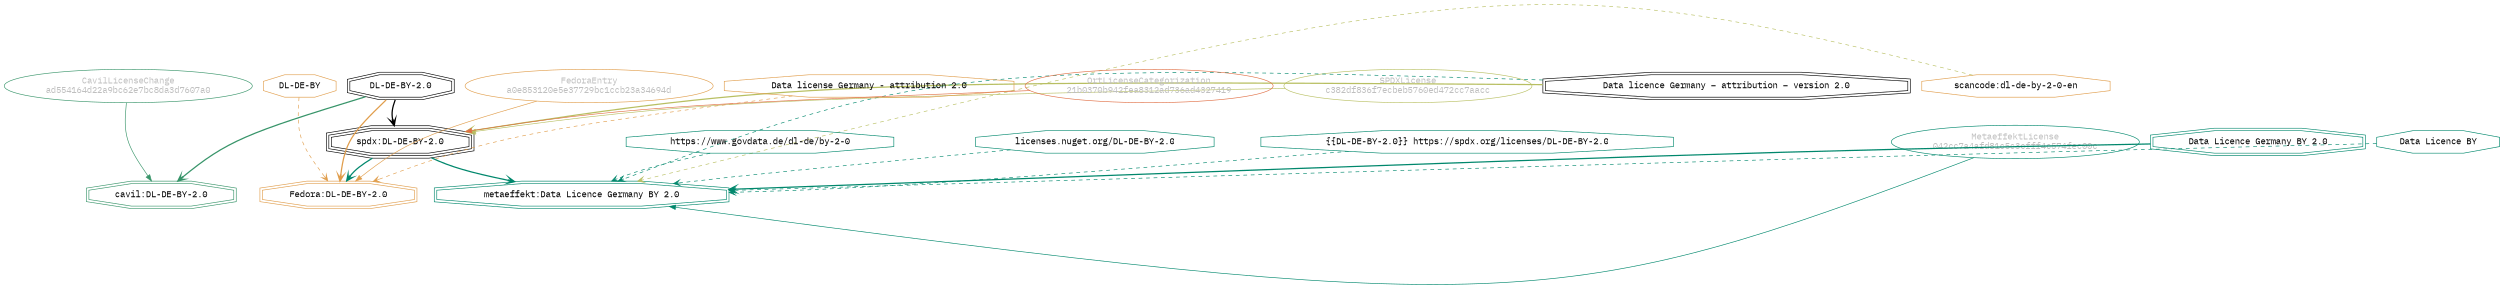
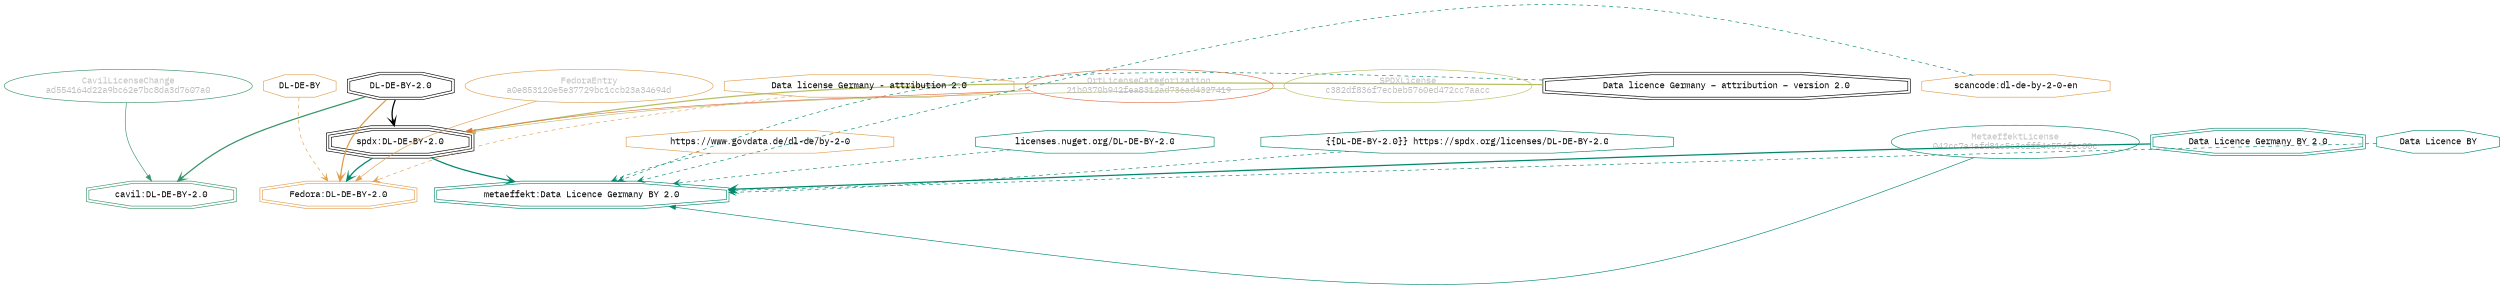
edge "scancode:dl-de-by-2-0-en" -> "metaeffekt:Data Licence Germany BY 2.0": color #b8bf62 -> #00876c
edge "Data licence Germany – attribution – version 2.0" -> "spdx:DL-DE-BY-2.0": arrowhead vee -> normal
node "https://www.govdata.de/dl-de/by-2-0": color #00876c -> #e09d4b
